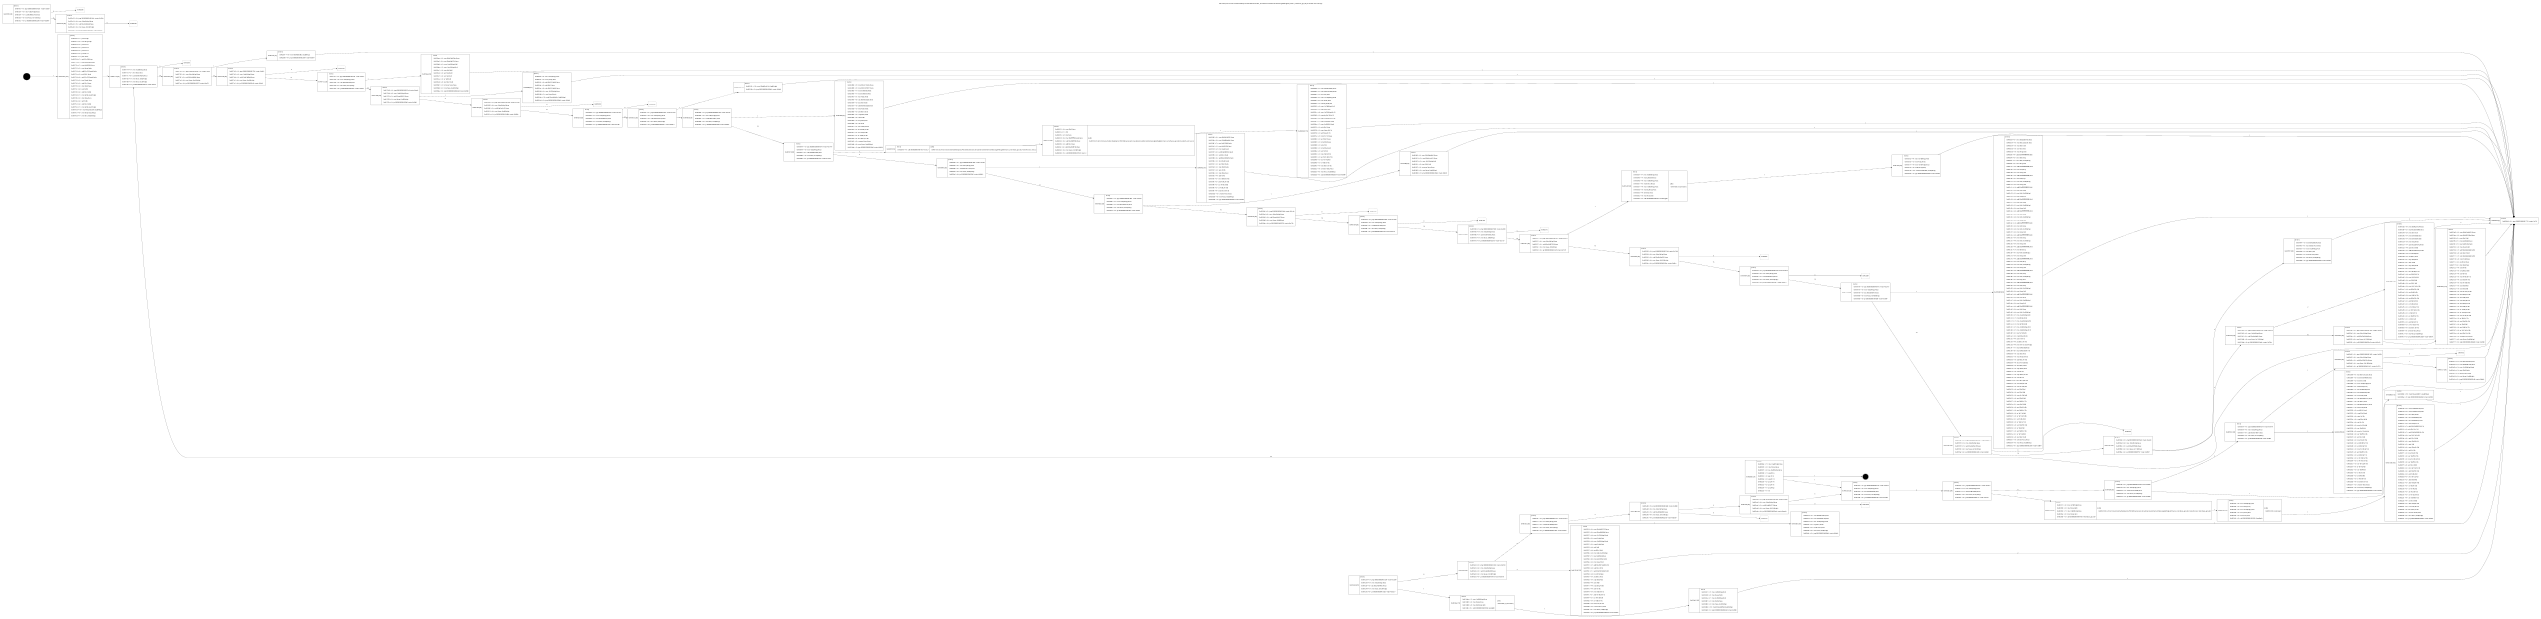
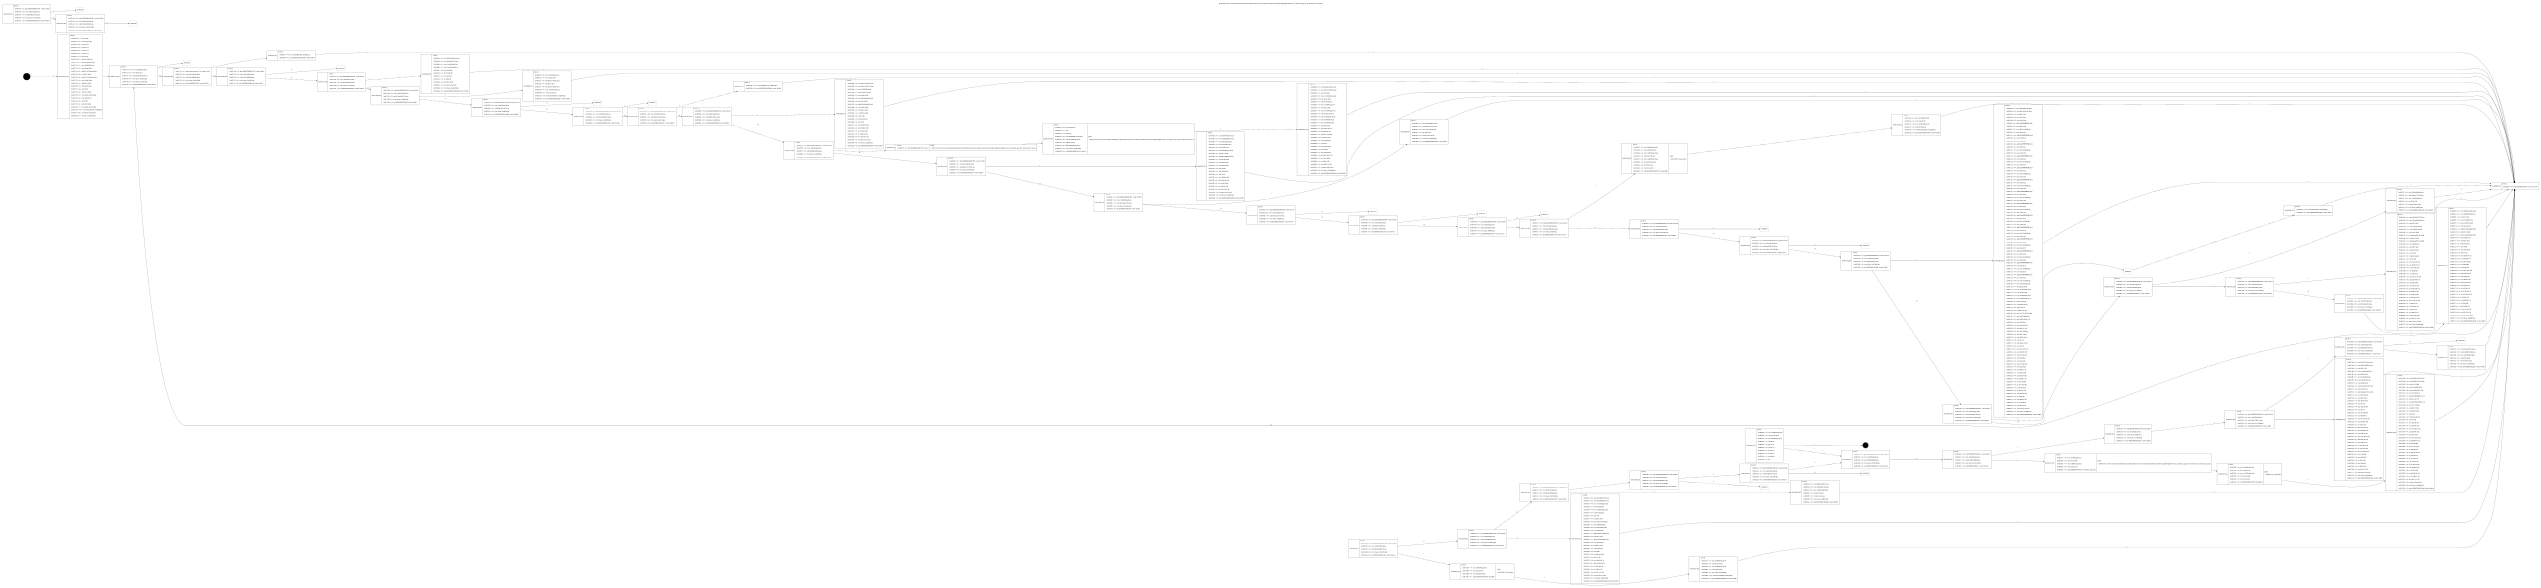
edge "0x401af8 [28]" -> "0x4020b0 [15]": now "0x4022bc" -> "0x4020b0 [15]"
